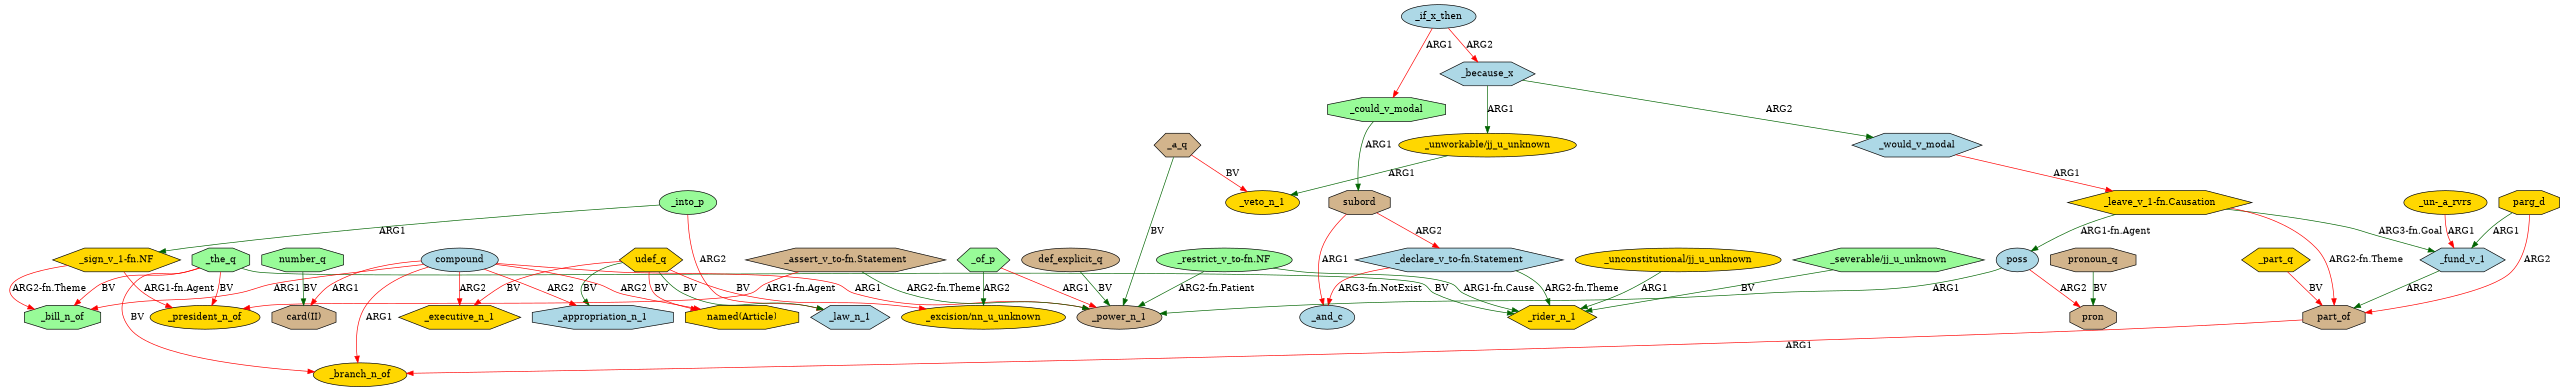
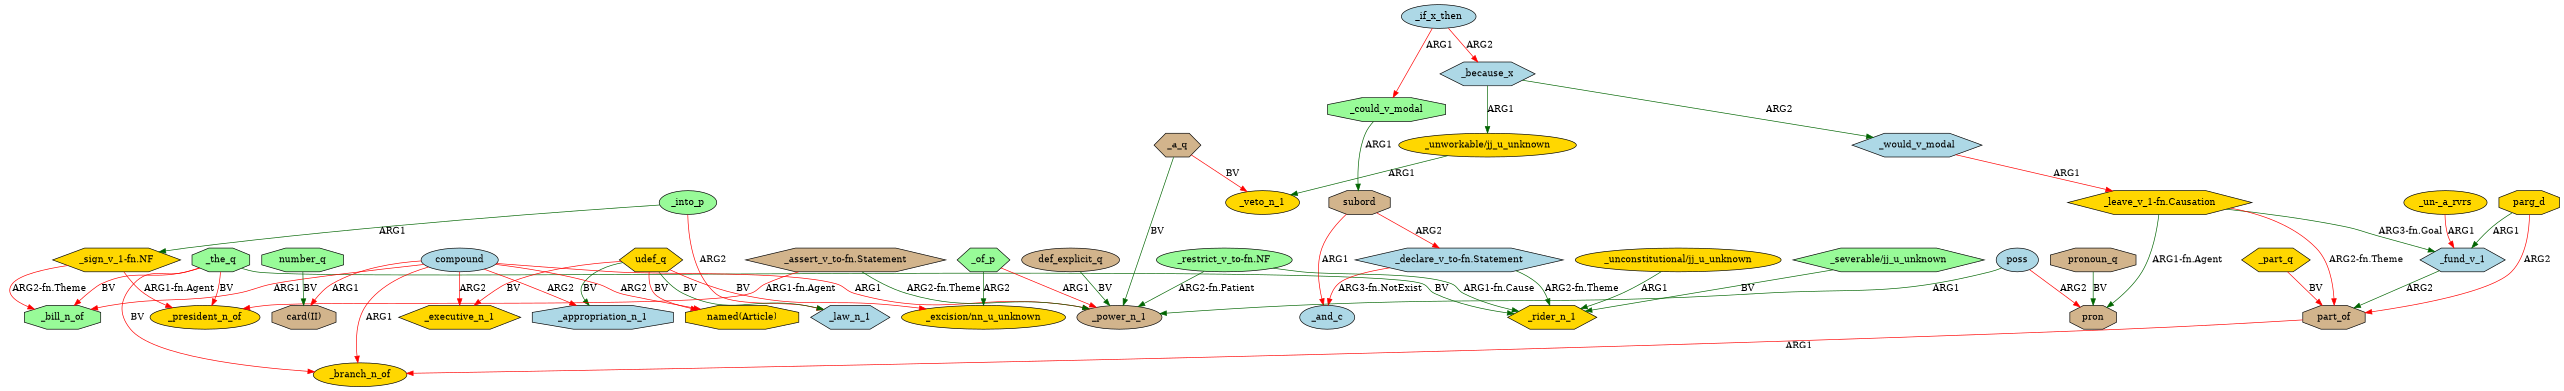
edge "_leave_v_1-fn.Causation" -> "poss": now "_leave_v_1-fn.Causation" -> "pron"
